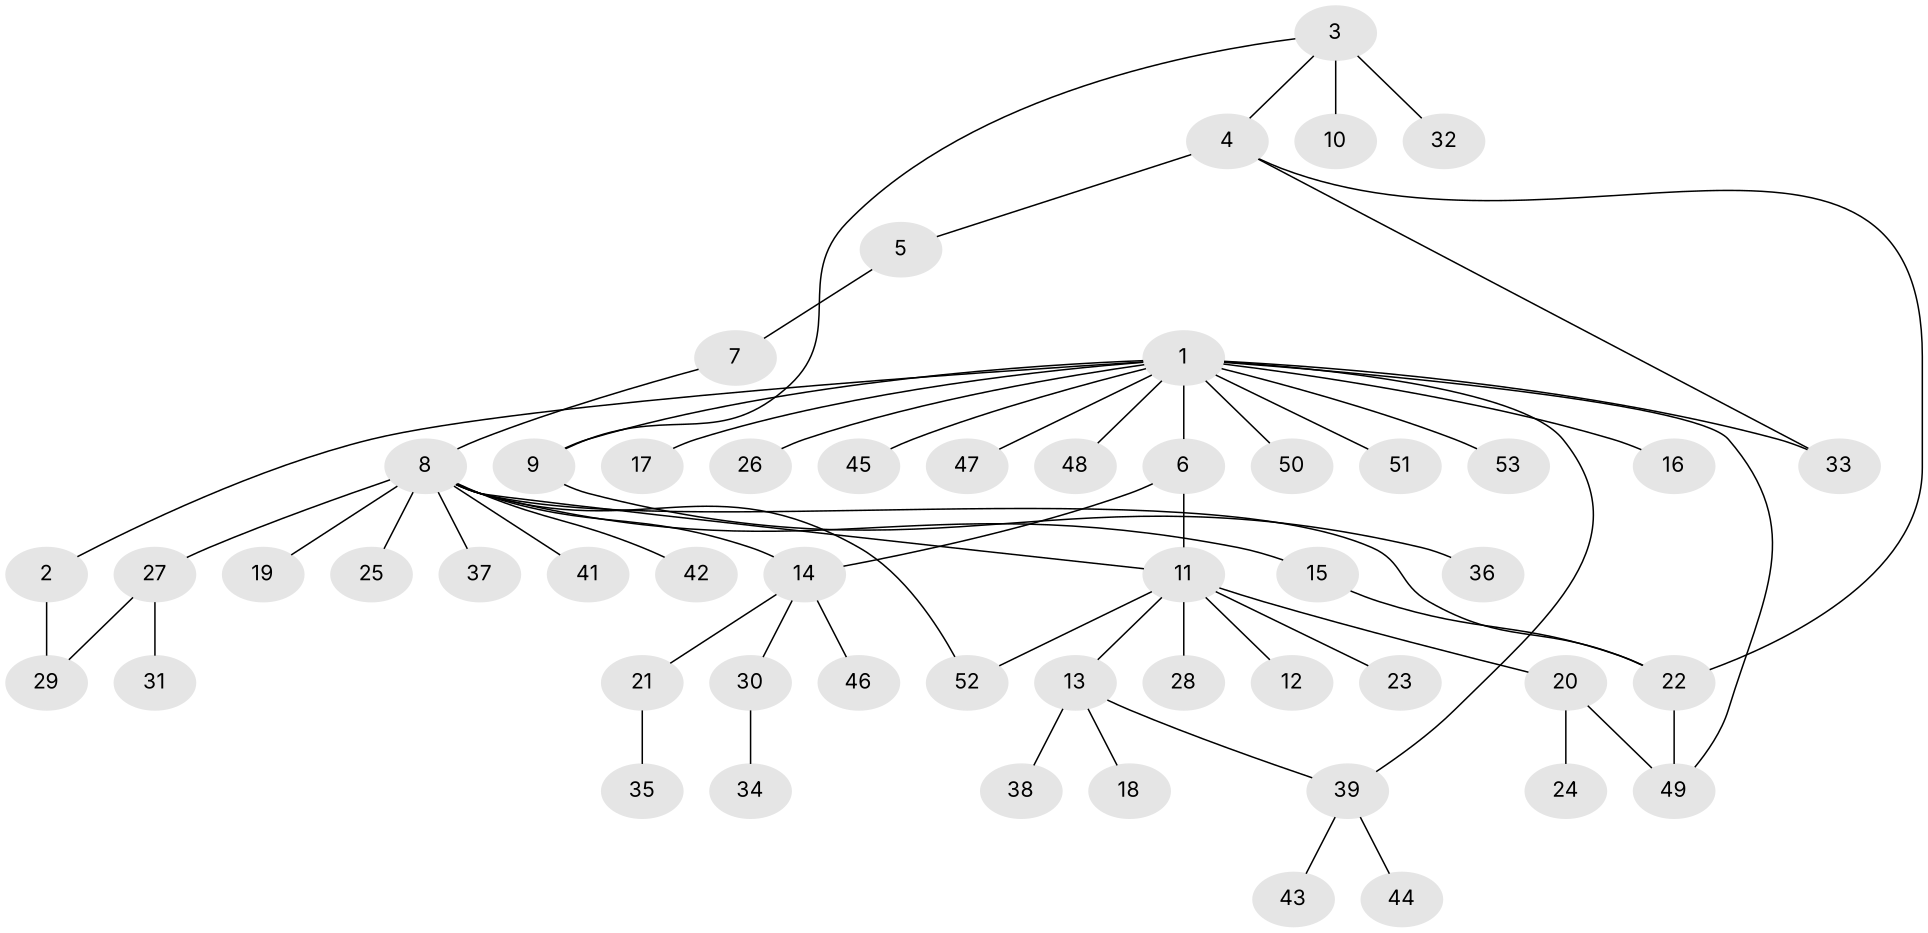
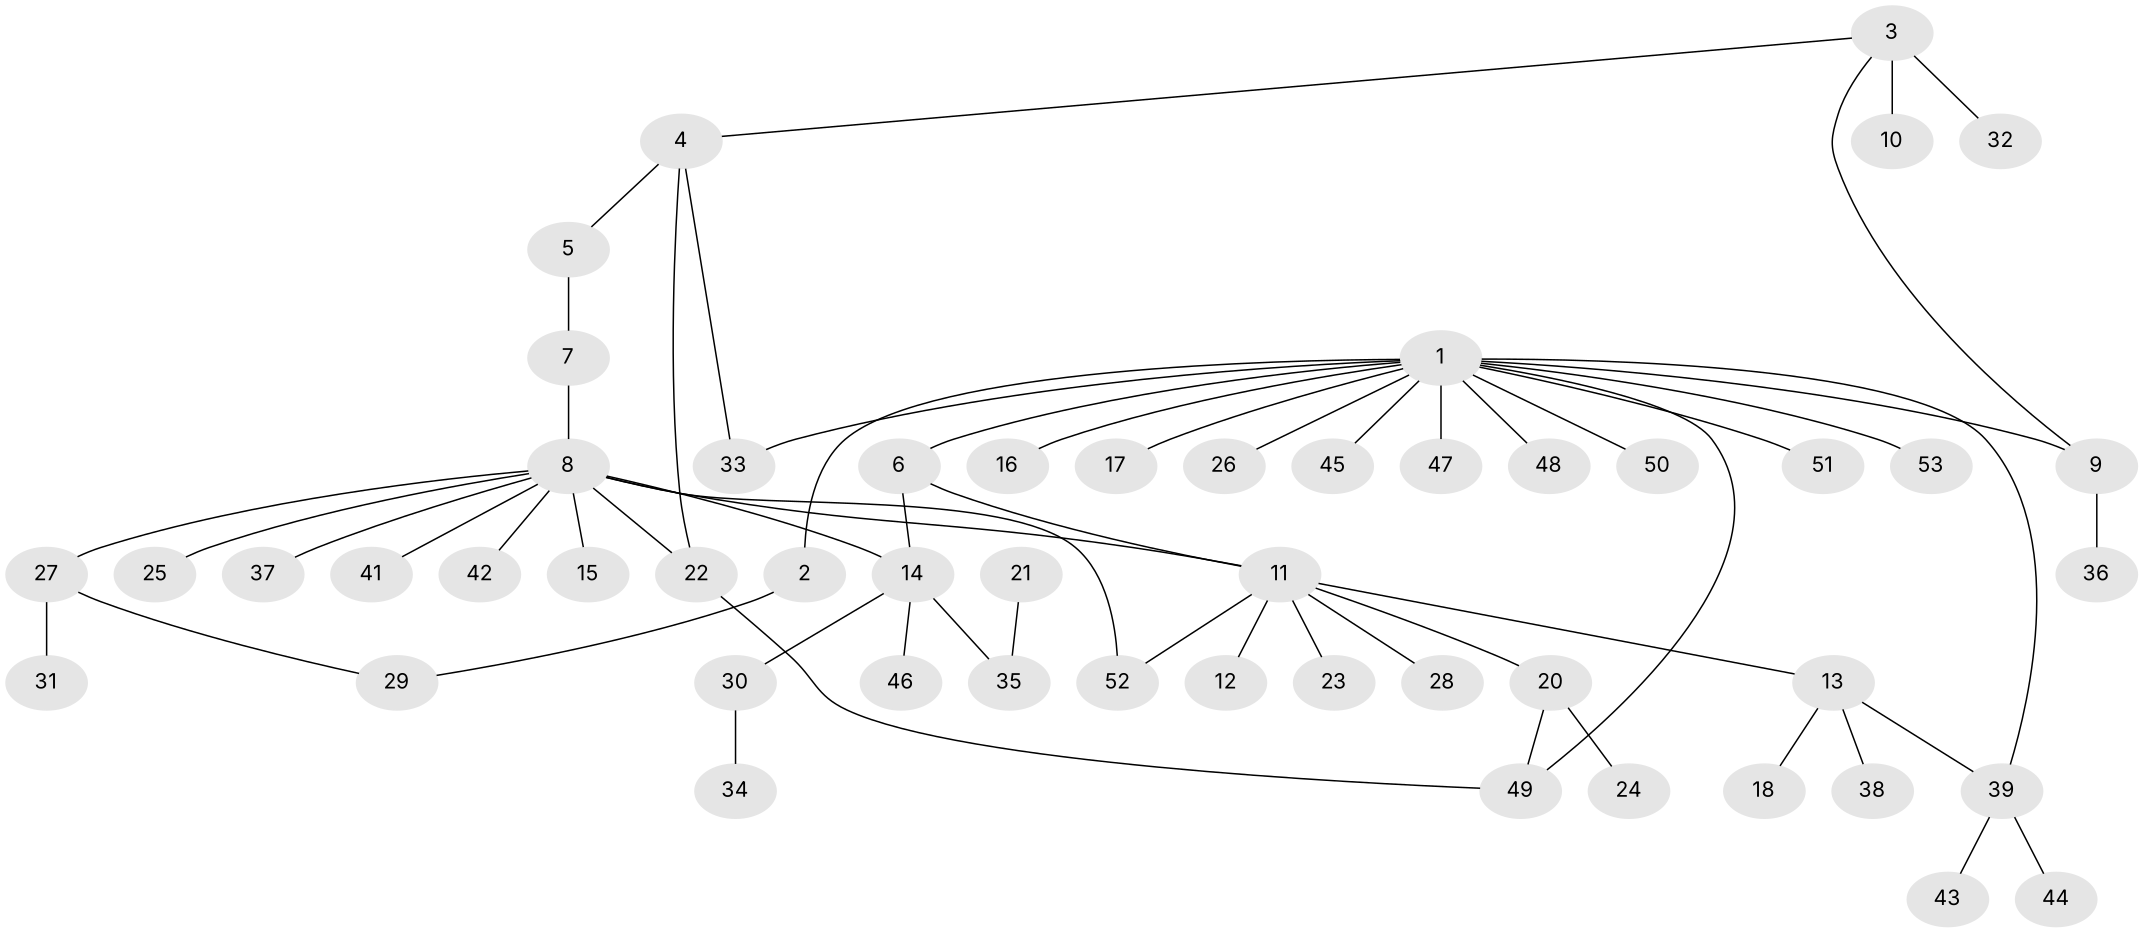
node "19": removed
edge "15" -- "22": removed
edge "14" -- "21": now "14" -- "35"
